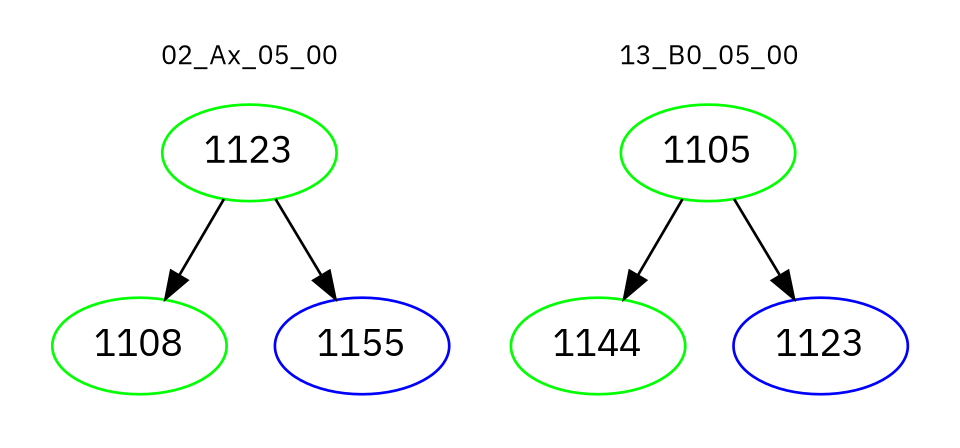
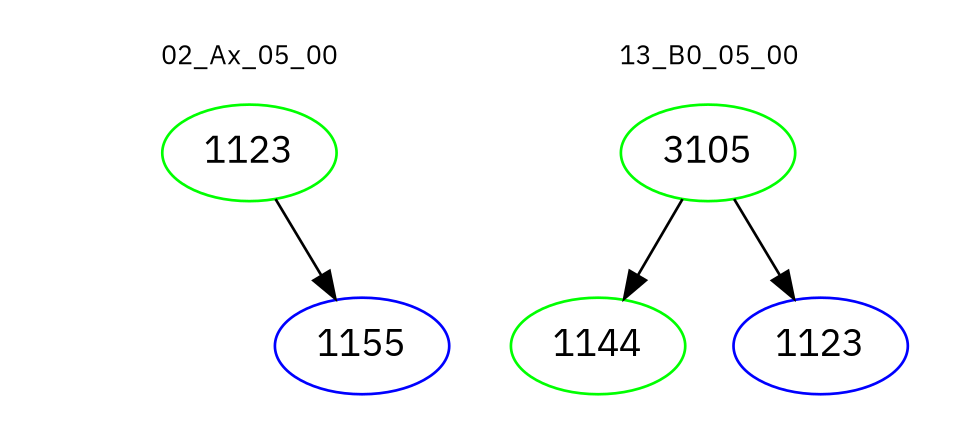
node "1105": label "1105" -> "3105"
node "1108": removed
